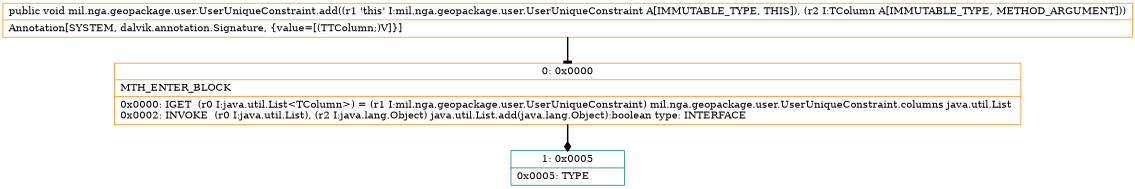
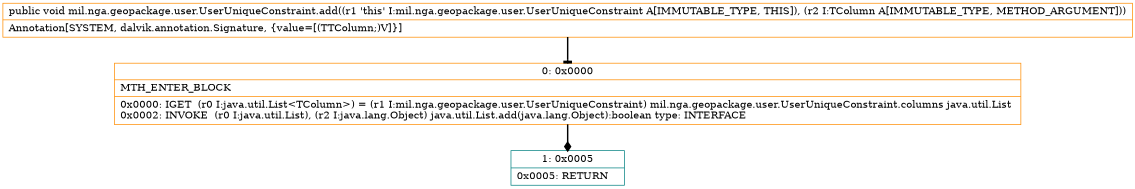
node "1: 0x0005": text "0x0005: TYPE" -> "0x0005: RETURN"
